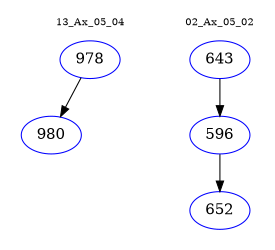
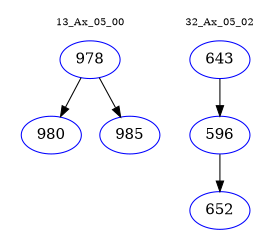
cluster "13_Ax_05_04": label "13_Ax_05_04" -> "13_Ax_05_00"
cluster "02_Ax_05_02": label "02_Ax_05_02" -> "32_Ax_05_02"
node "985": added
